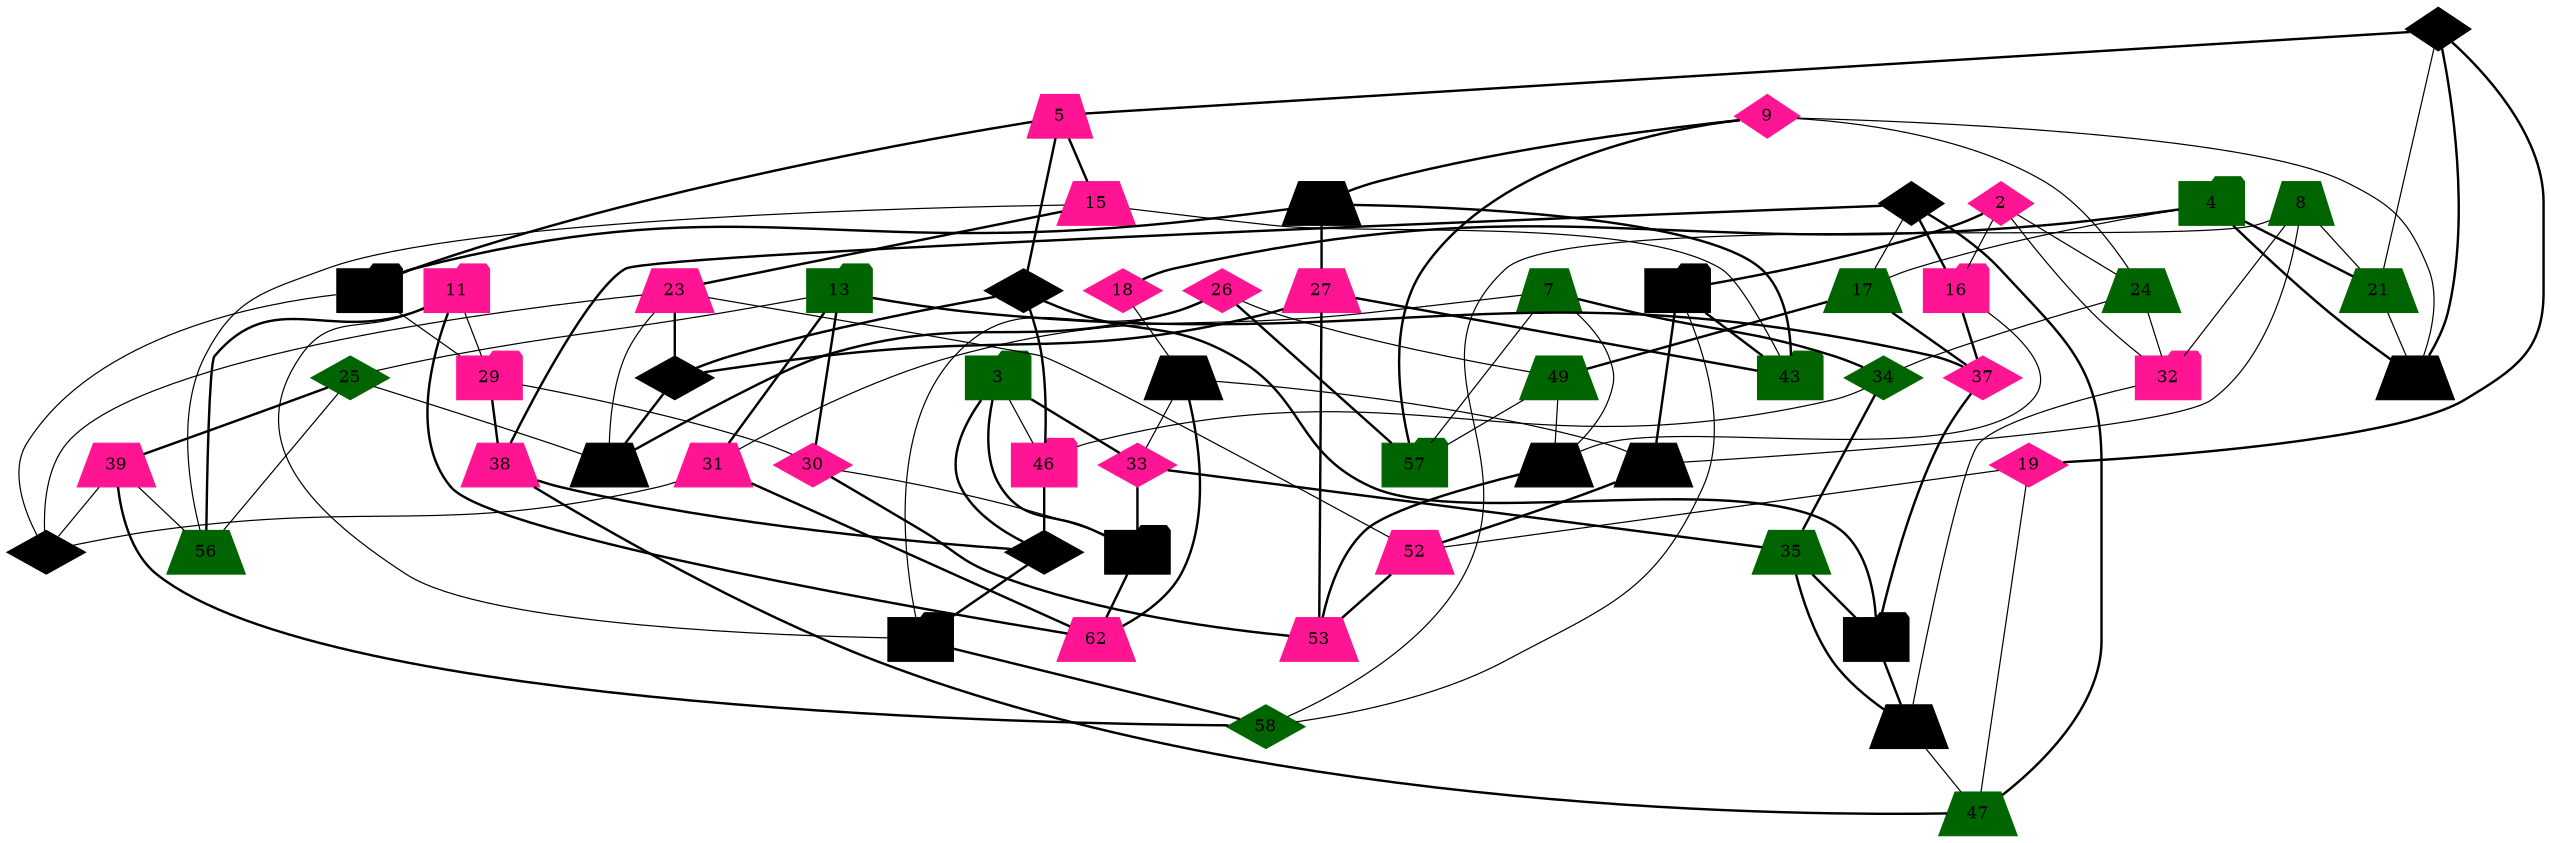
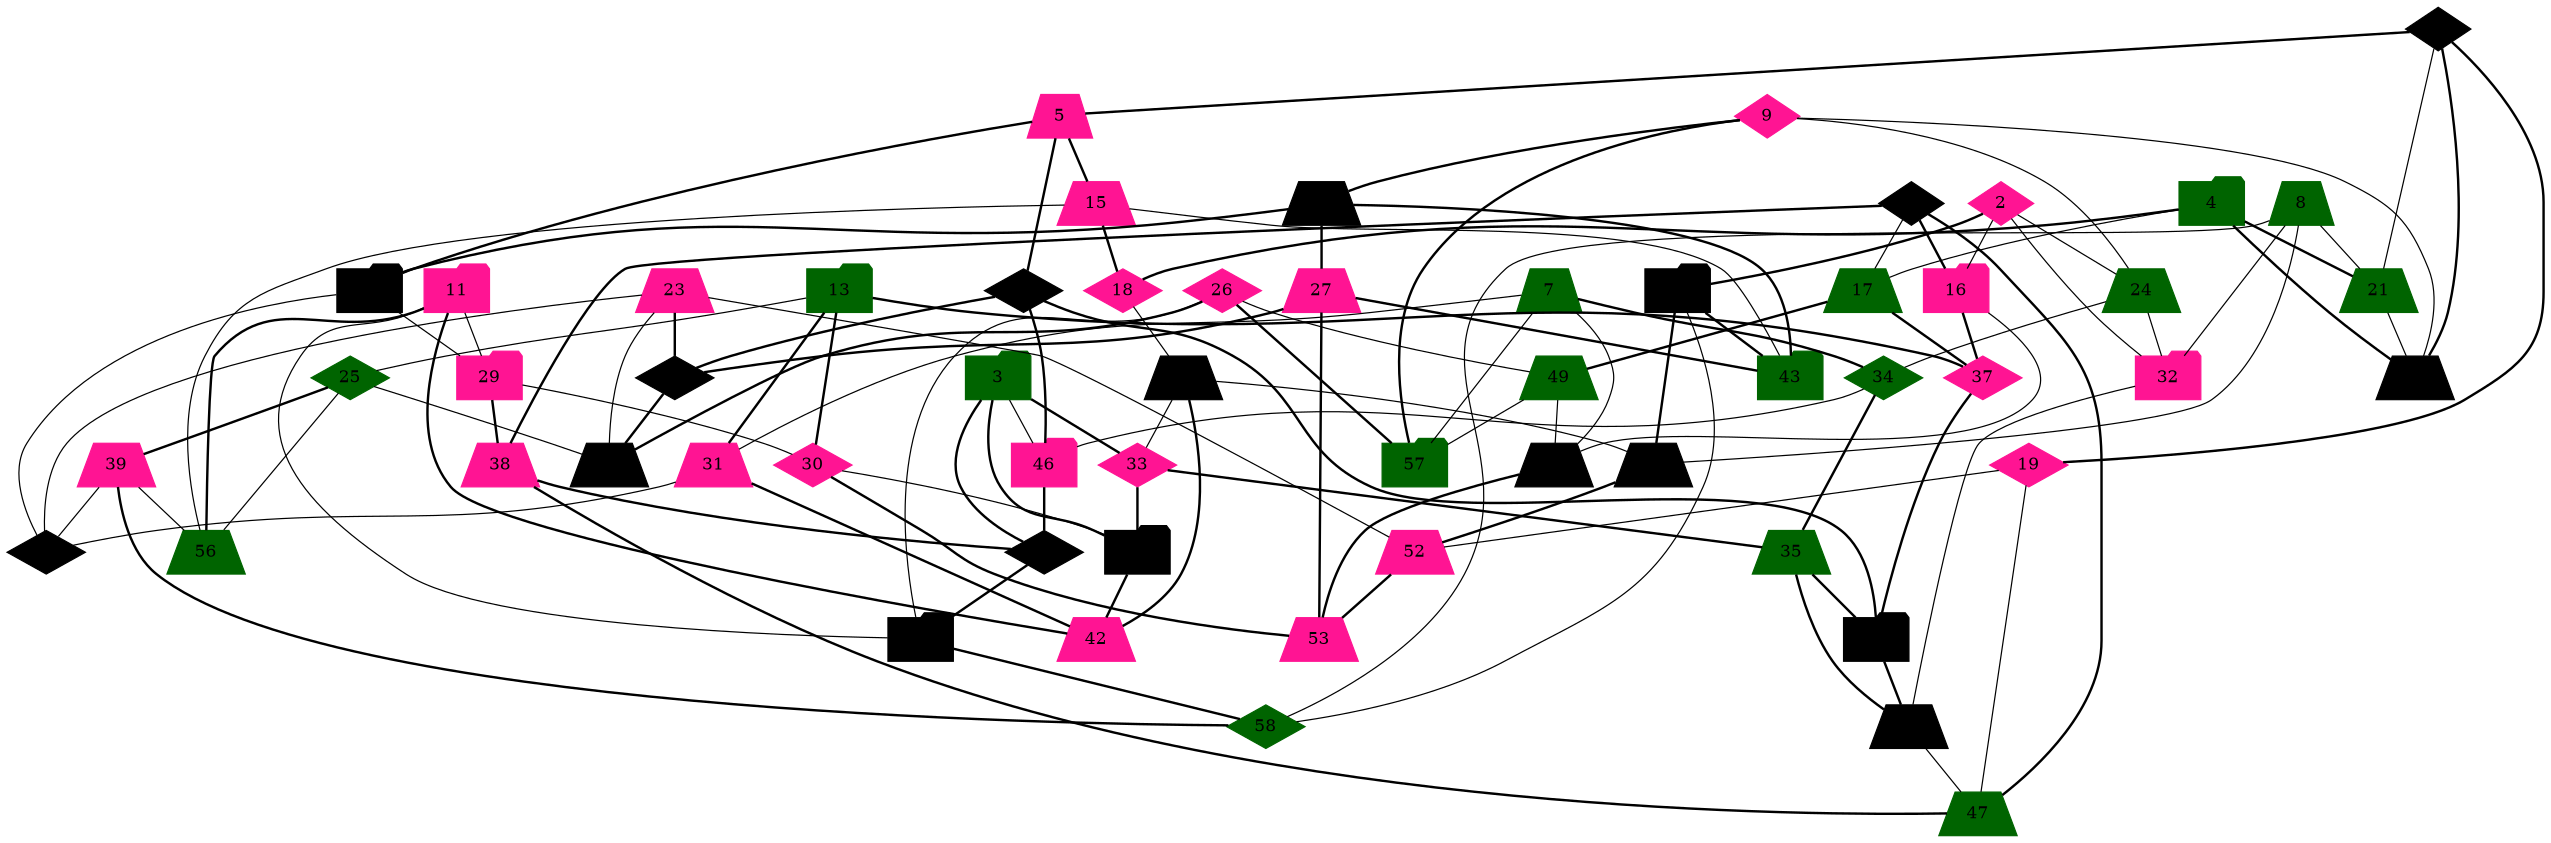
edge "15" -- "23": now "15" -- "18"
node "62": label "62" -> "42"
